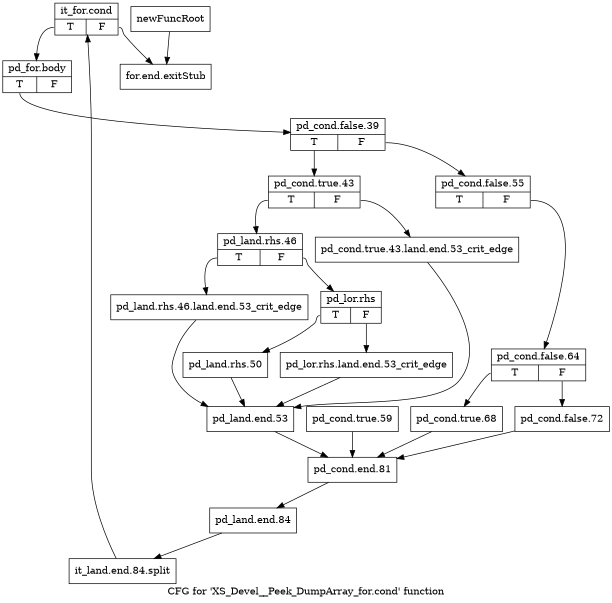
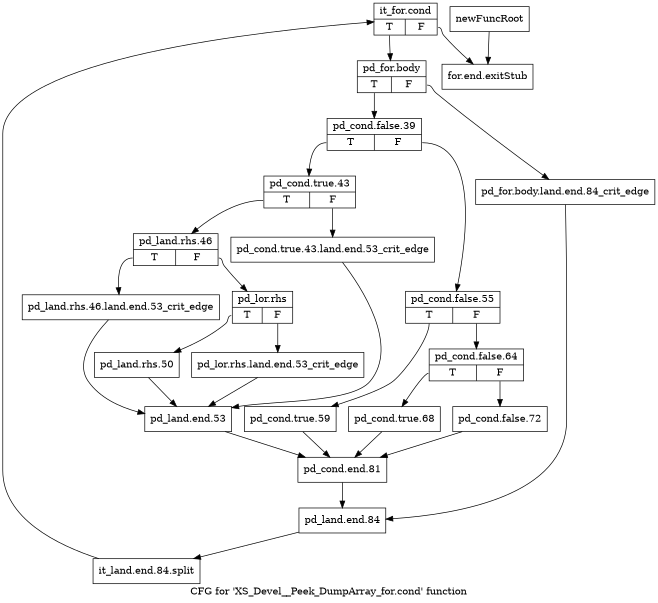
node "pd_for.body.land.end.84_crit_edge": added
edge "pd_cond.false.55" -> "pd_cond.true.59": added
